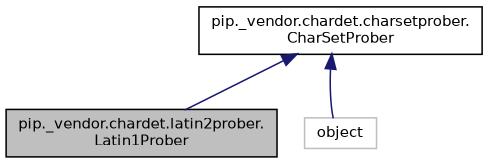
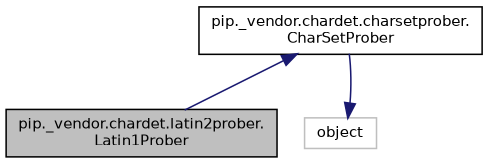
edge "object" -> "pip._vendor.chardet.charsetprober. CharSetProber": reversed
